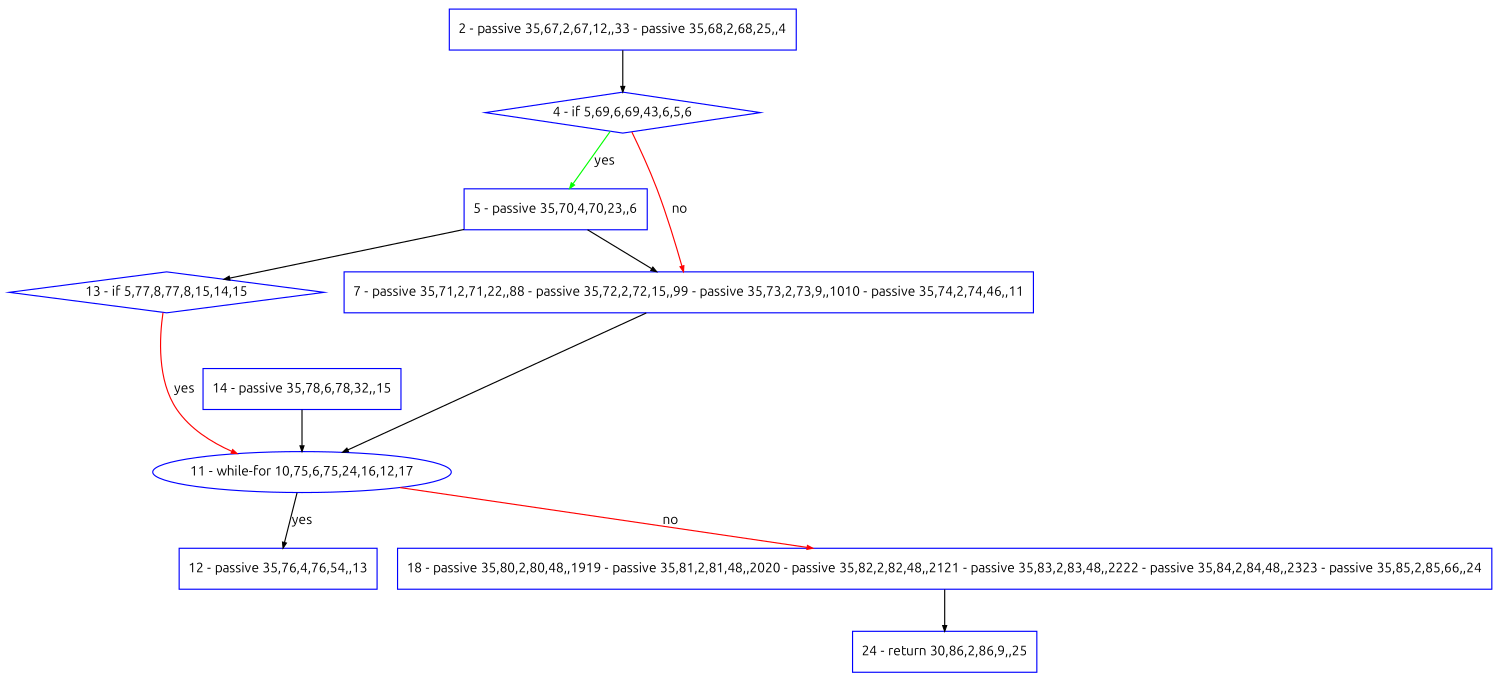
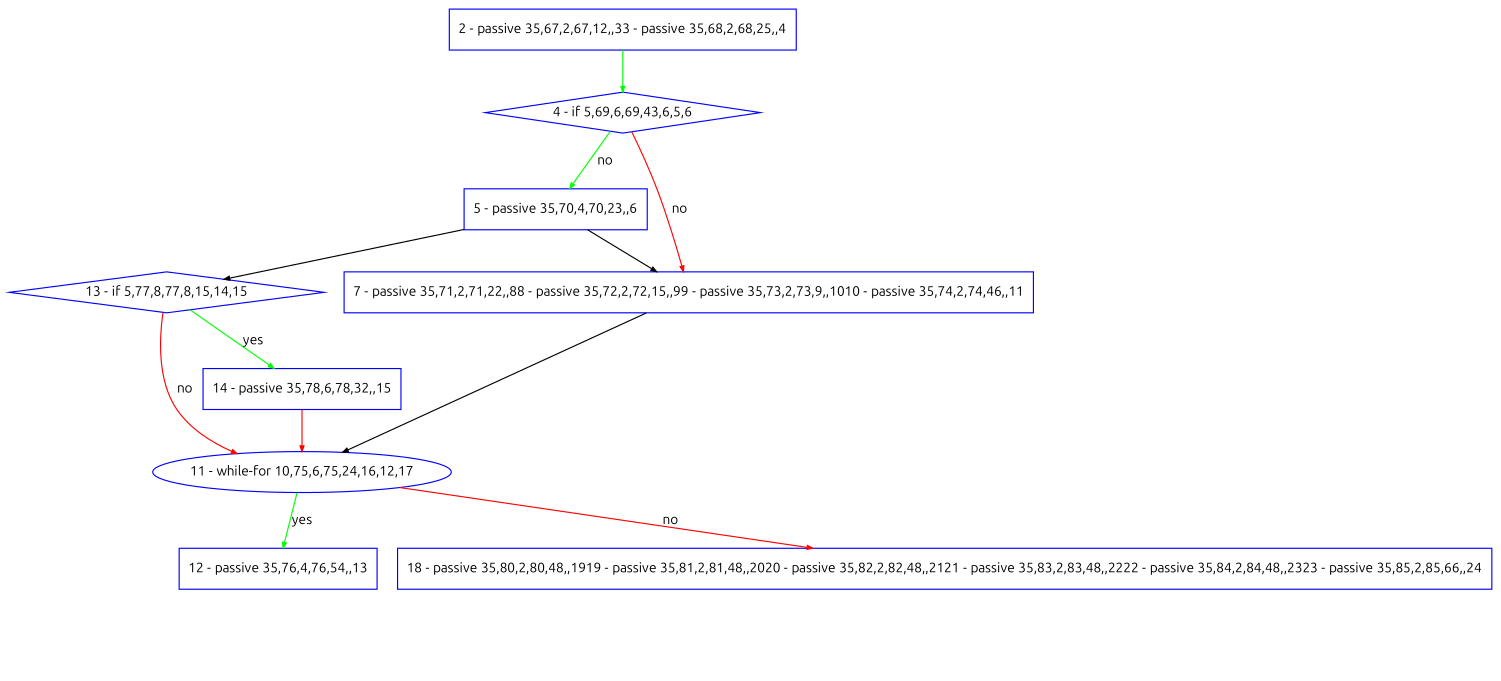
edge "2 - passive 35,67,2,67,12,,33 - passive 35,68,2,68,25,,4" -> "4 - if 5,69,6,69,43,6,5,6": color #000000 -> #00ff00
edge "4 - if 5,69,6,69,43,6,5,6" -> "5 - passive 35,70,4,70,23,,6": label "yes" -> "no"
edge "13 - if 5,77,8,77,8,15,14,15" -> "14 - passive 35,78,6,78,32,,15": added, label "yes"
edge "13 - if 5,77,8,77,8,15,14,15" -> "11 - while-for 10,75,6,75,24,16,12,17": label "yes" -> "no"
edge "14 - passive 35,78,6,78,32,,15" -> "11 - while-for 10,75,6,75,24,16,12,17": color #000000 -> #ff0000
edge "11 - while-for 10,75,6,75,24,16,12,17" -> "12 - passive 35,76,4,76,54,,13": color #000000 -> #00ff00
node "24 - return 30,86,2,86,9,,25": removed
